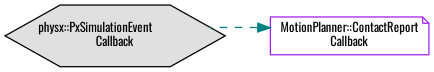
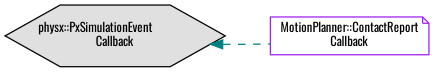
edge "physx::PxSimulationEvent Callback" -> "MotionPlanner::ContactReport Callback": reversed
